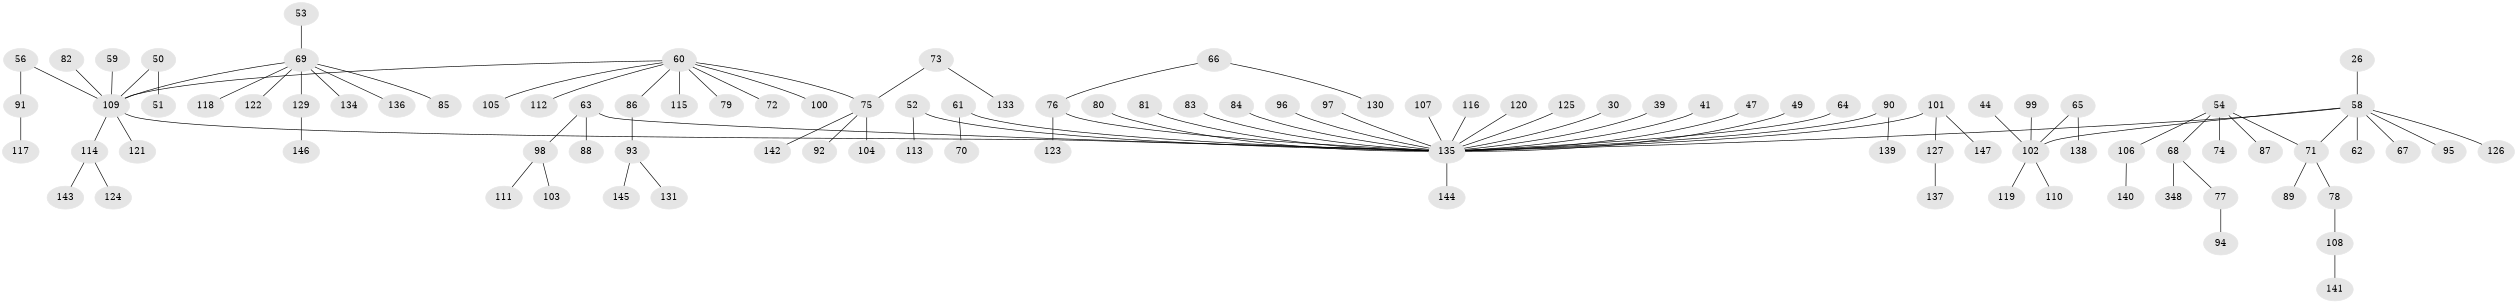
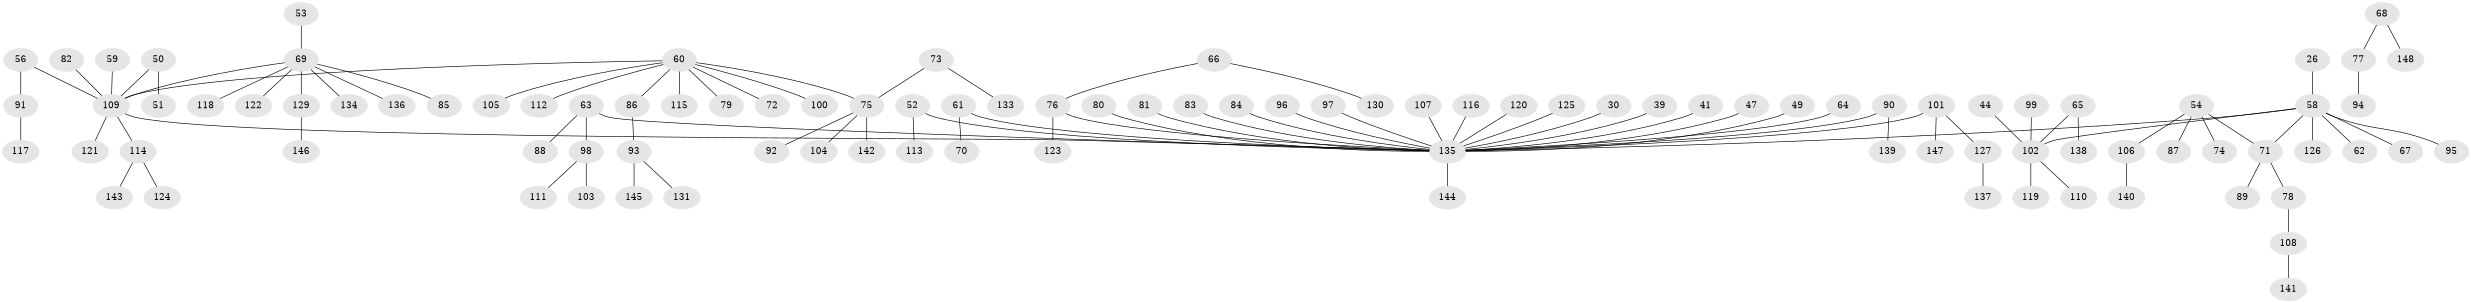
edge "54" -- "68": removed
node "348": label "348" -> "148"
